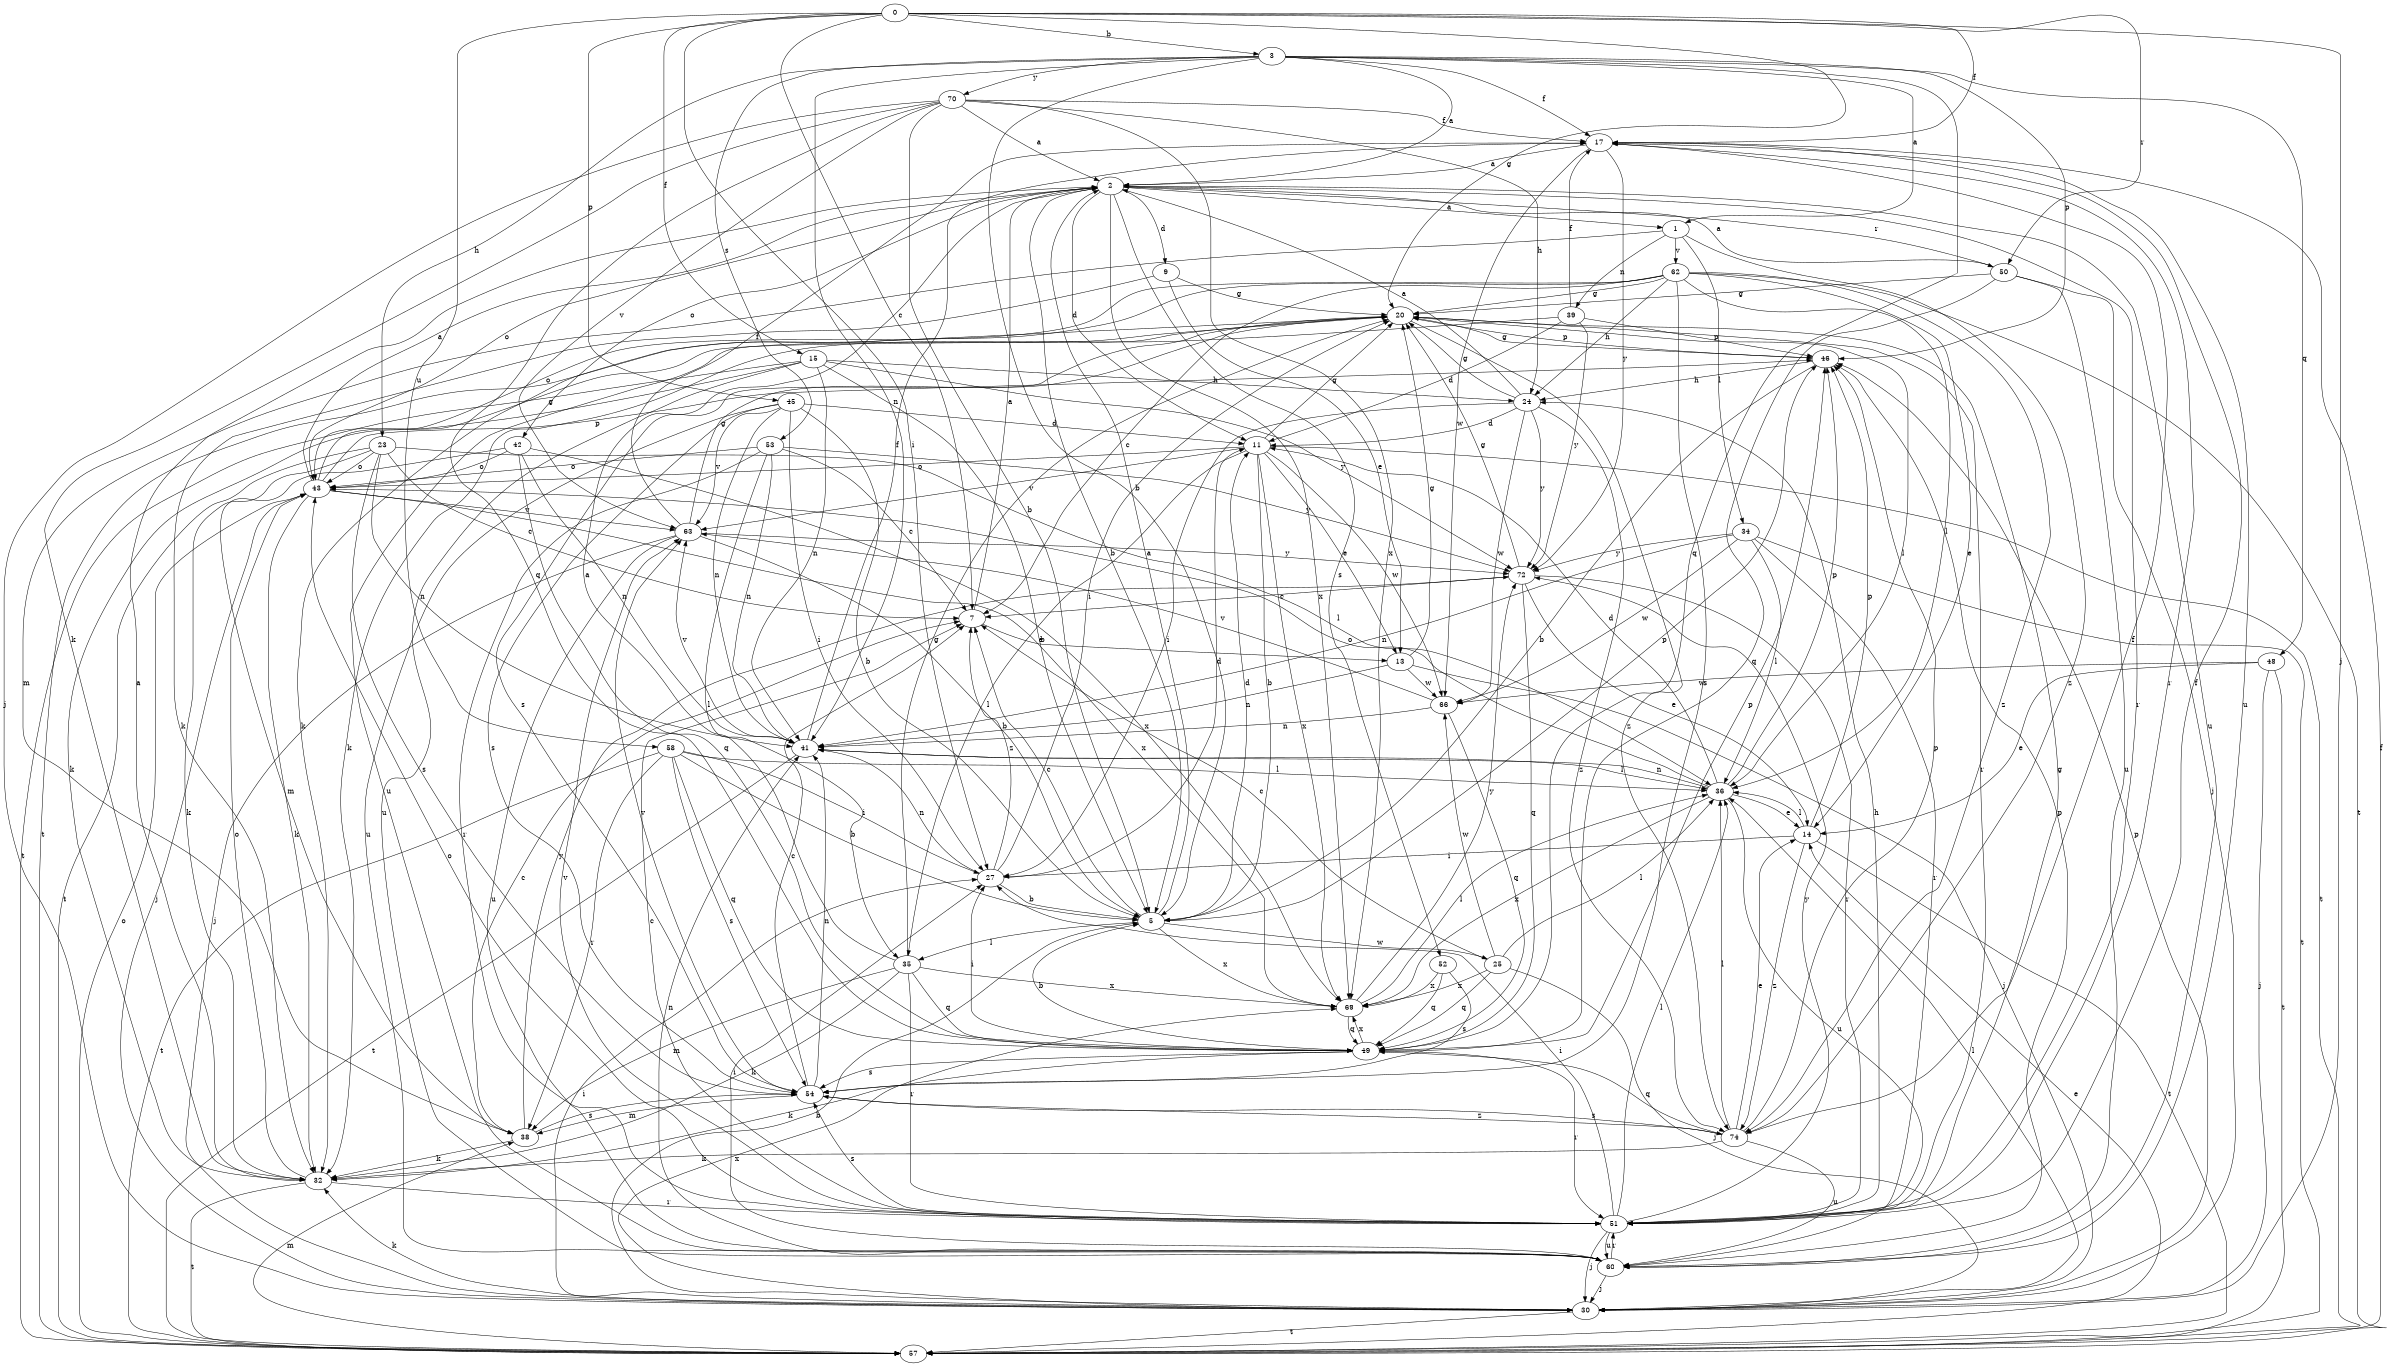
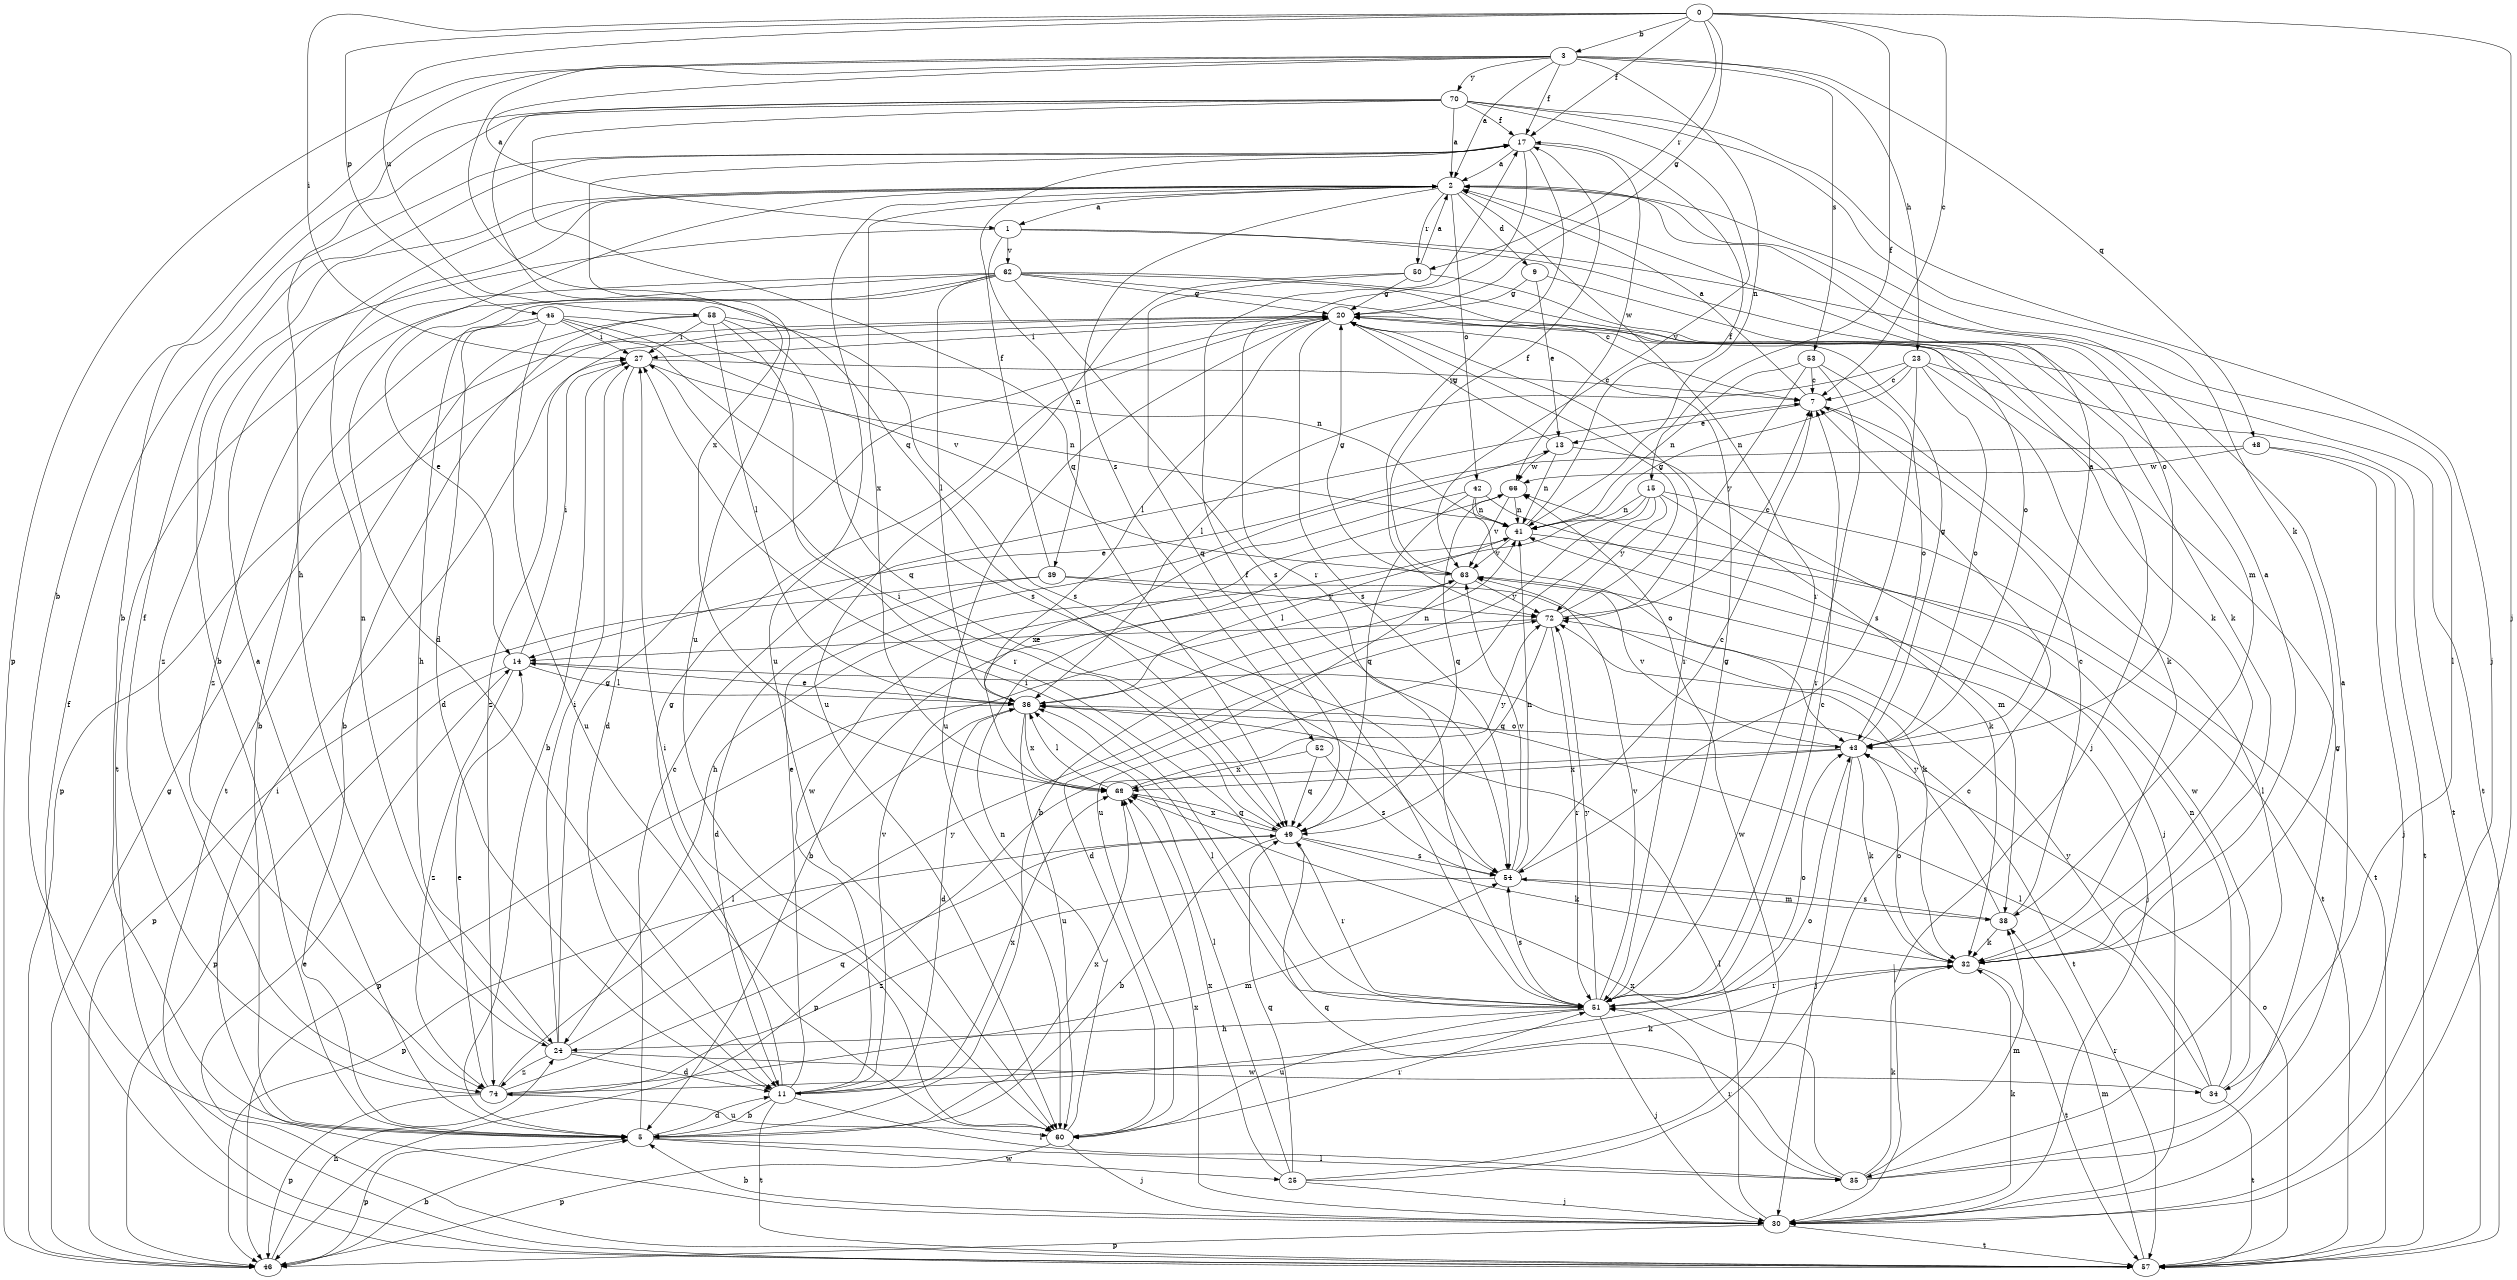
edge "24" -> "2": label "a" -> "n"
edge "27" -> "20": reversed
edge "24" -> "66": now "24" -> "34"
edge "53" -> "35": now "7" -> "35"
edge "27" -> "7": label "z" -> "c"
edge "63" -> "60": label "u" -> "d"
edge "58" -> "38": now "58" -> "51"
edge "74" -> "54": label "s" -> "m"
